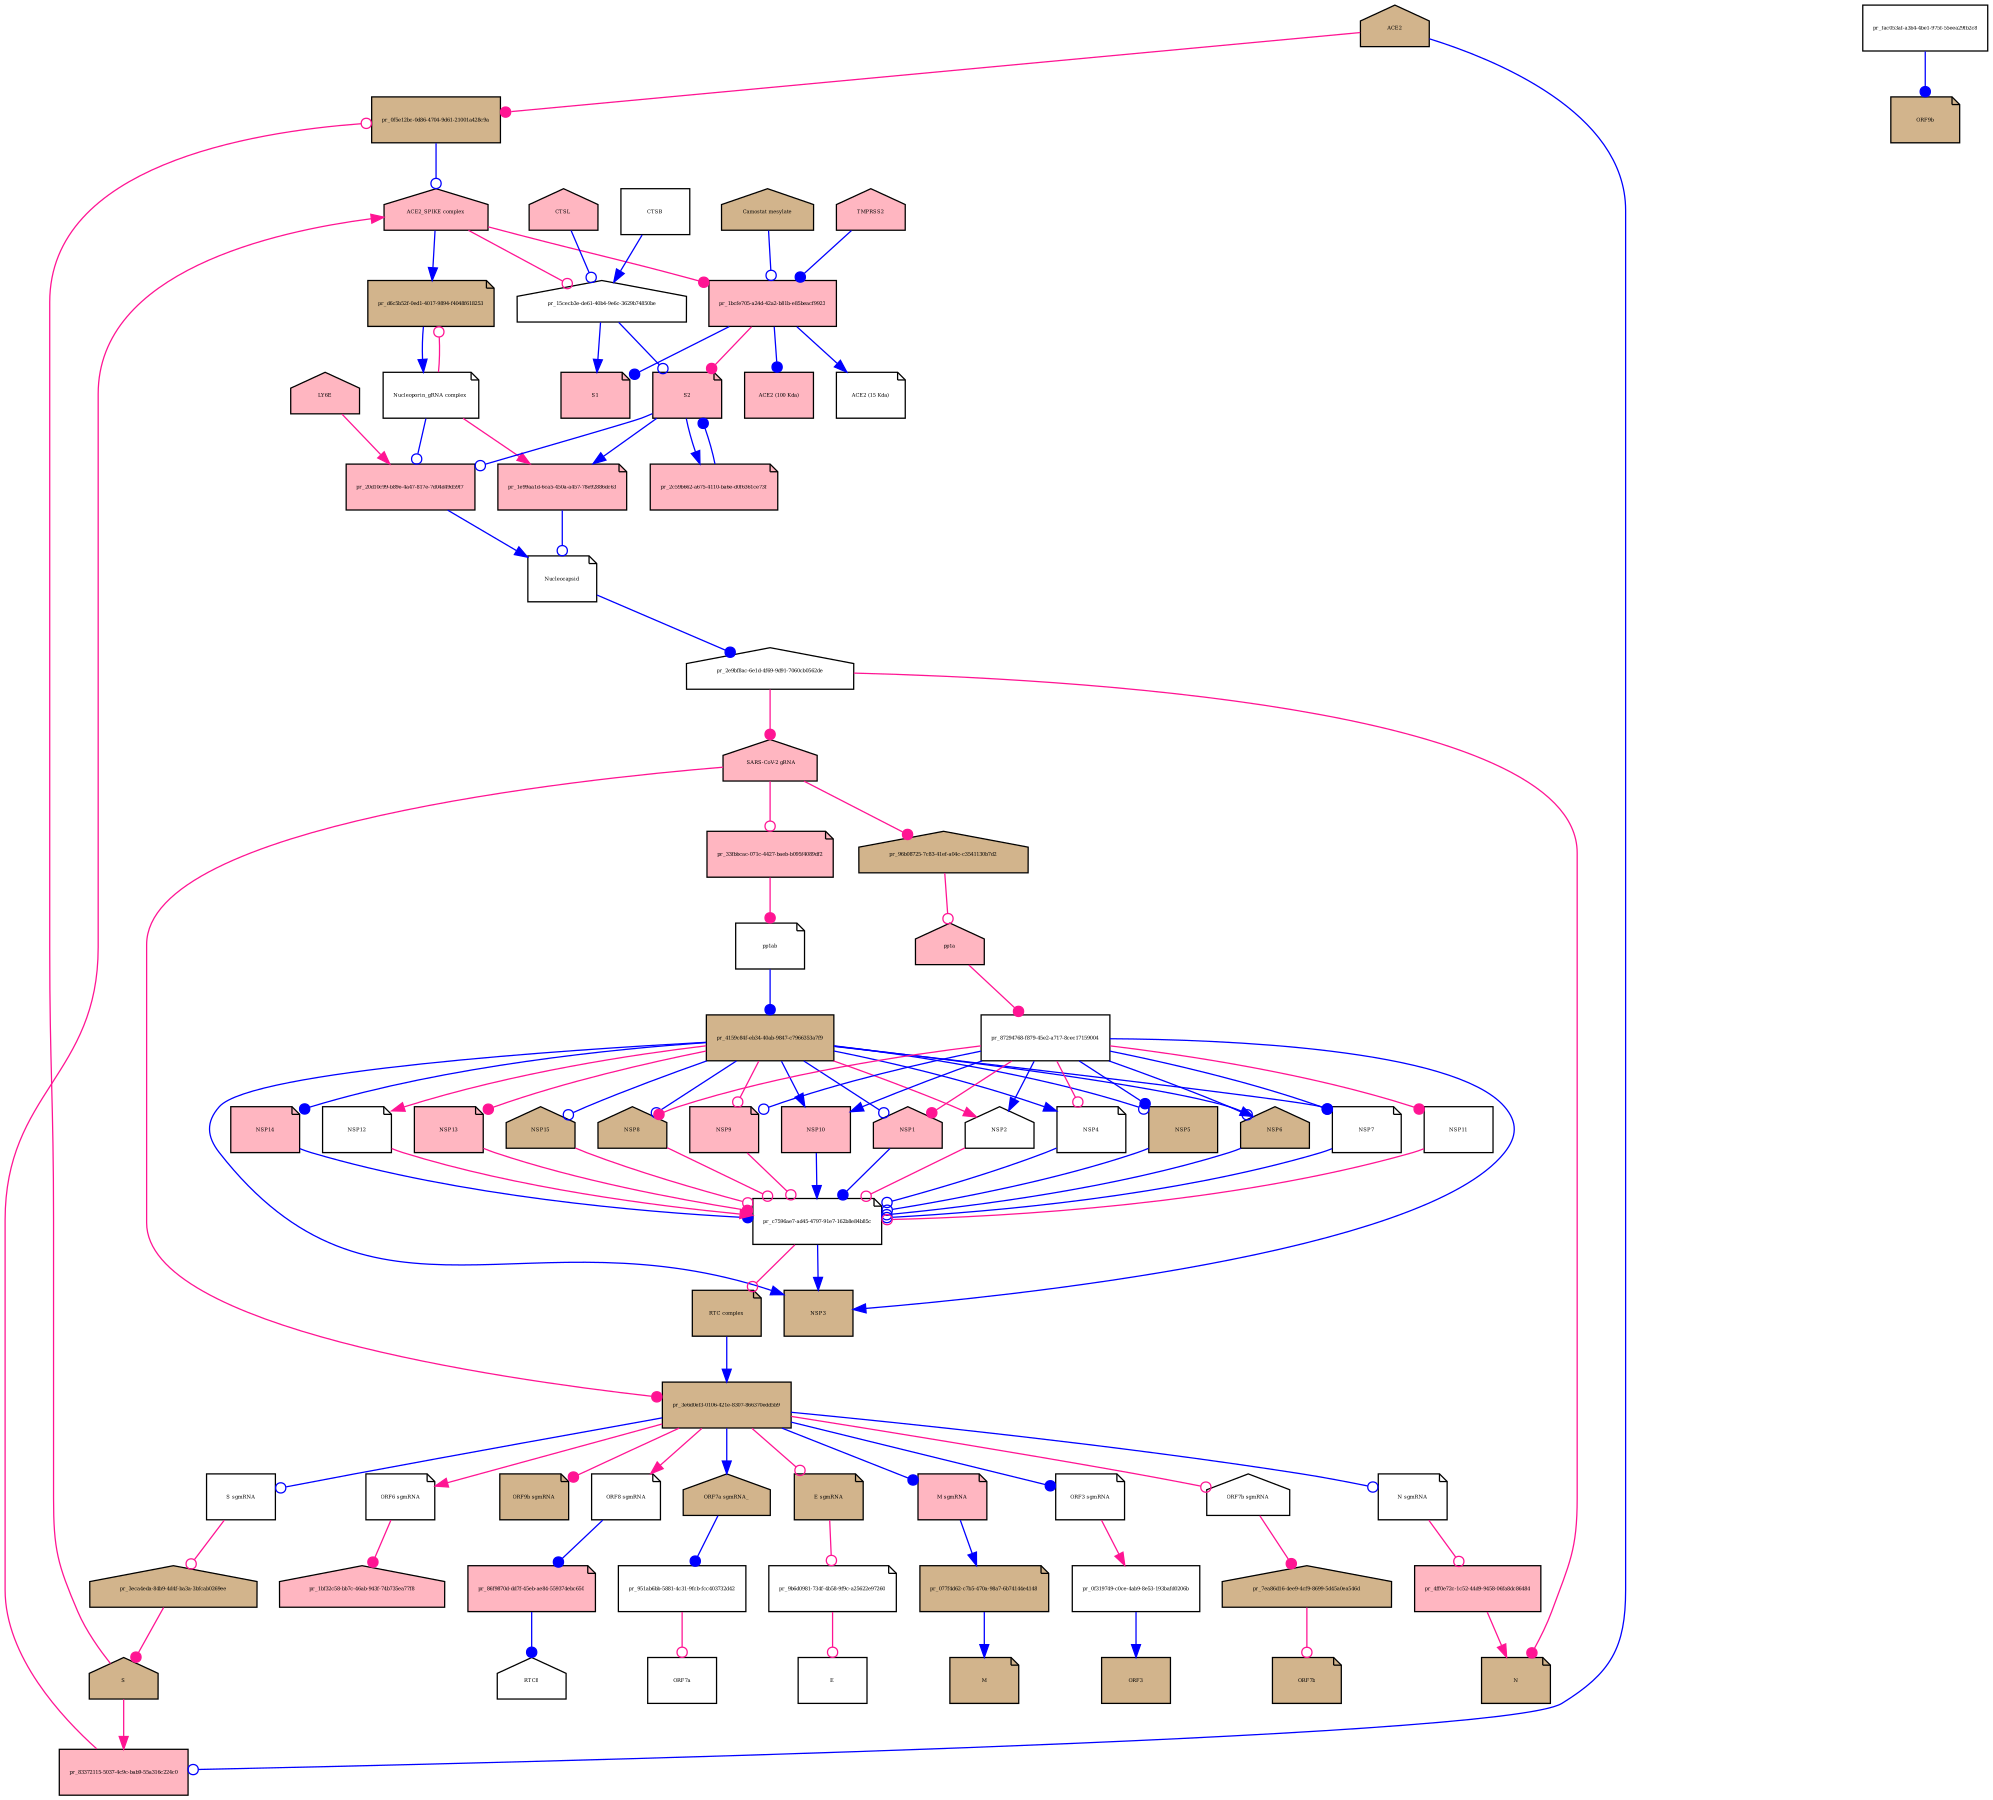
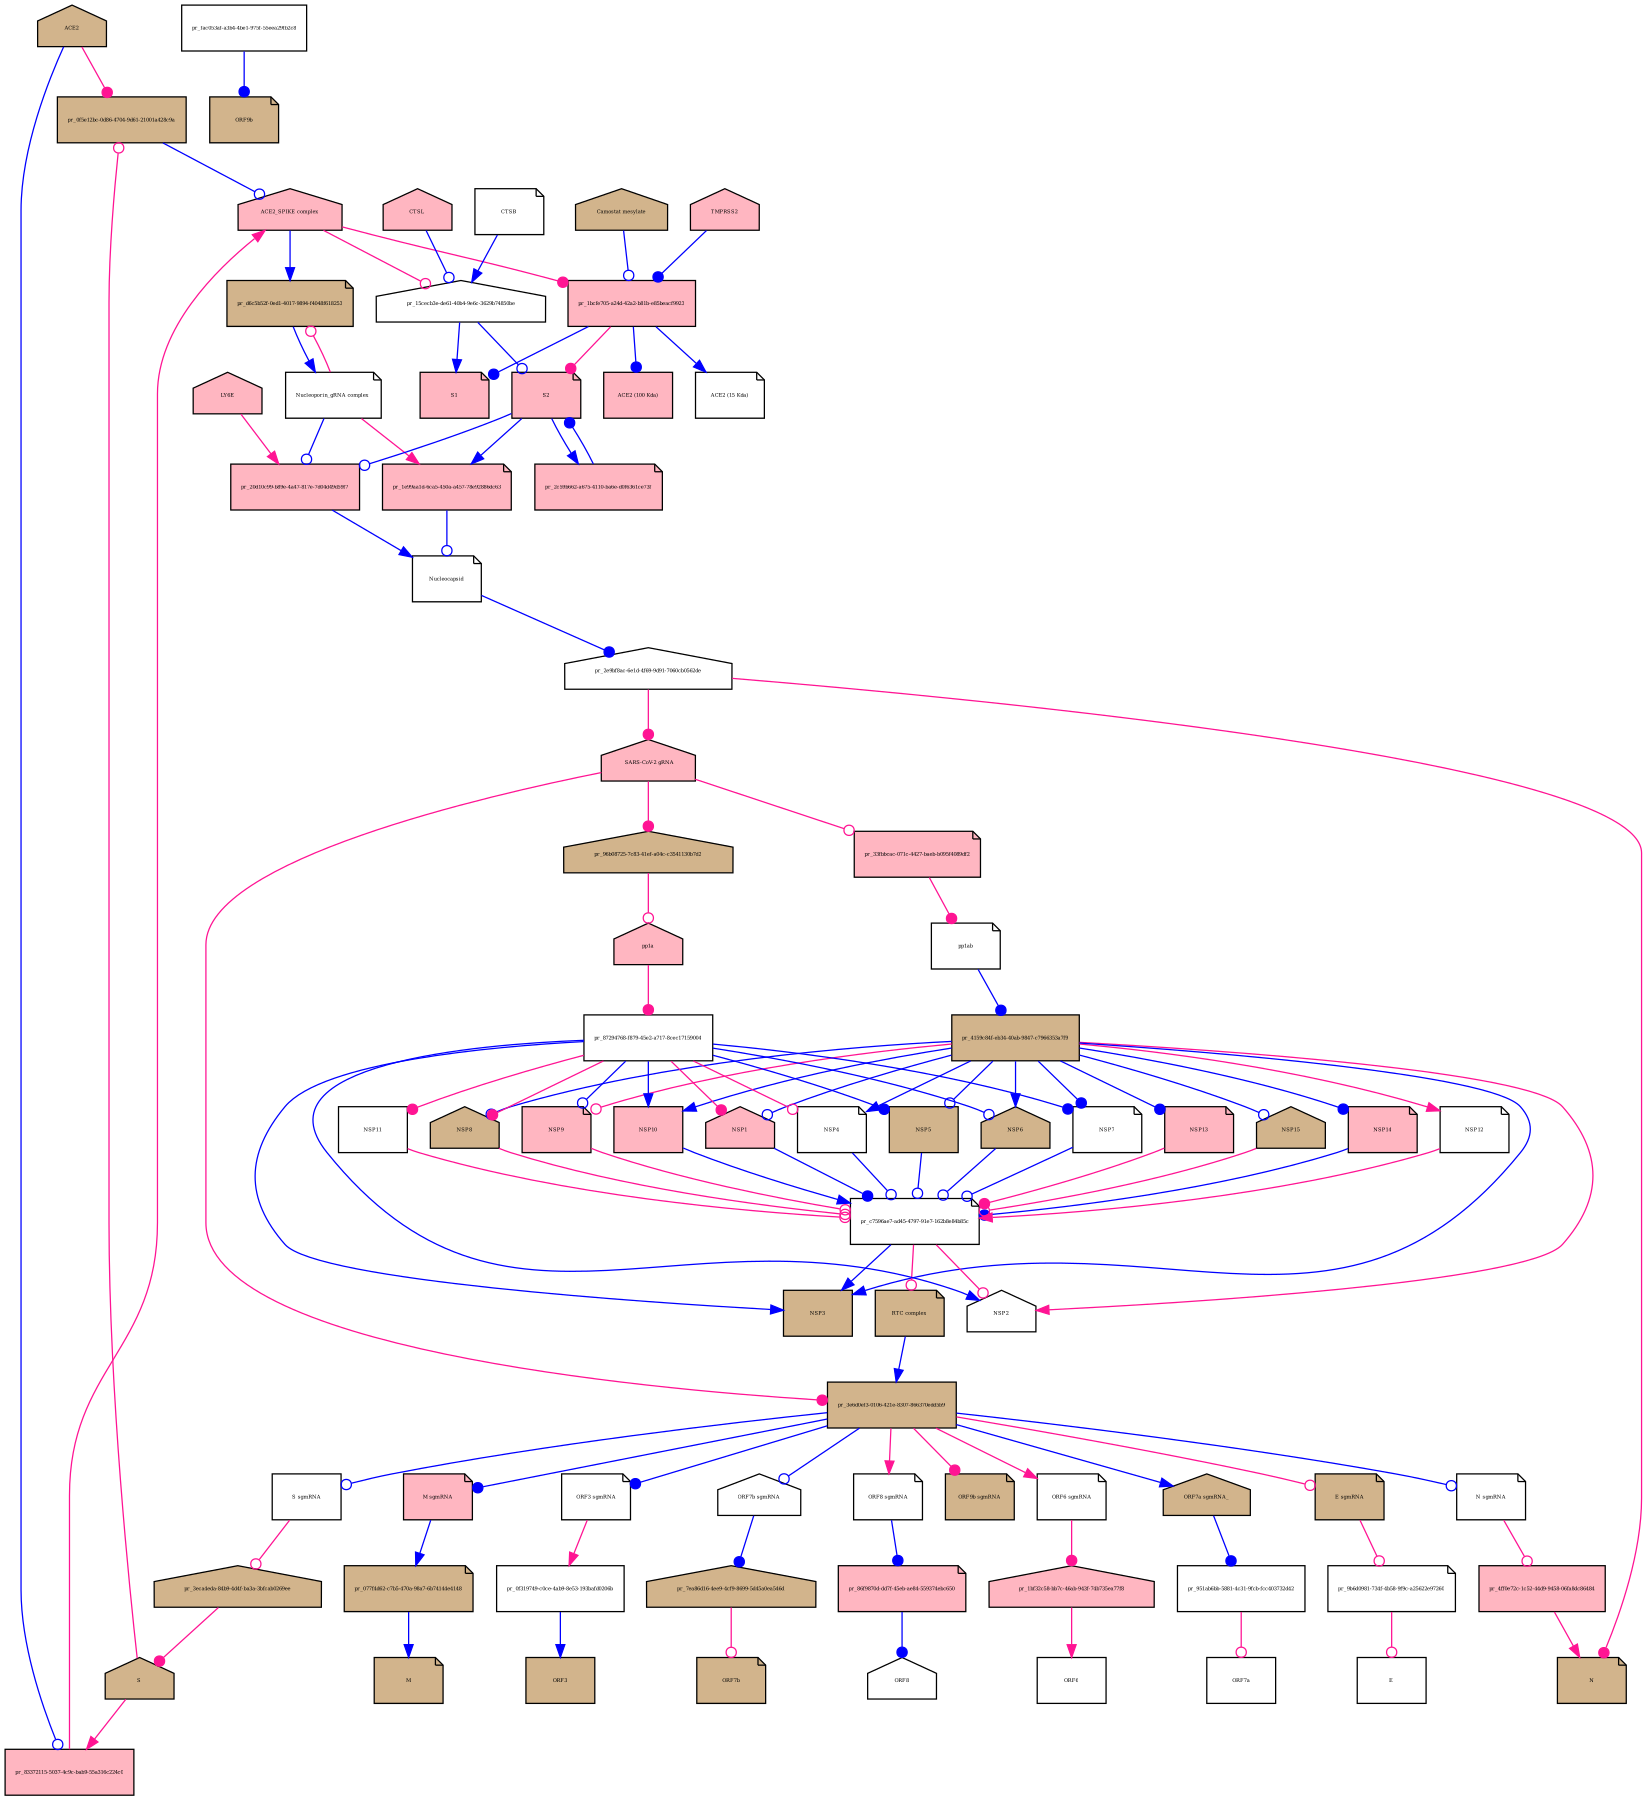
node "CTSB": shape box -> note
edge "pr_4159c84f-eb34-40ab-9847-c7966353a7f9" -> "NSP13": color deeppink -> blue
edge "NSP2" -> "pr_c7596ae7-ad45-4797-91e7-162b8e84b85c": reversed
edge "pr_3e6d0ef3-0106-421e-8307-866370edd5b9" -> "ORF7b sgmRNA": color deeppink -> blue
edge "ORF7b sgmRNA" -> "pr_7ea86d16-4ee9-4cf9-8699-5d45a0ea546d": color deeppink -> blue
node "RTC8": label "RTC8" -> "ORF8"
node "ORF6": added
